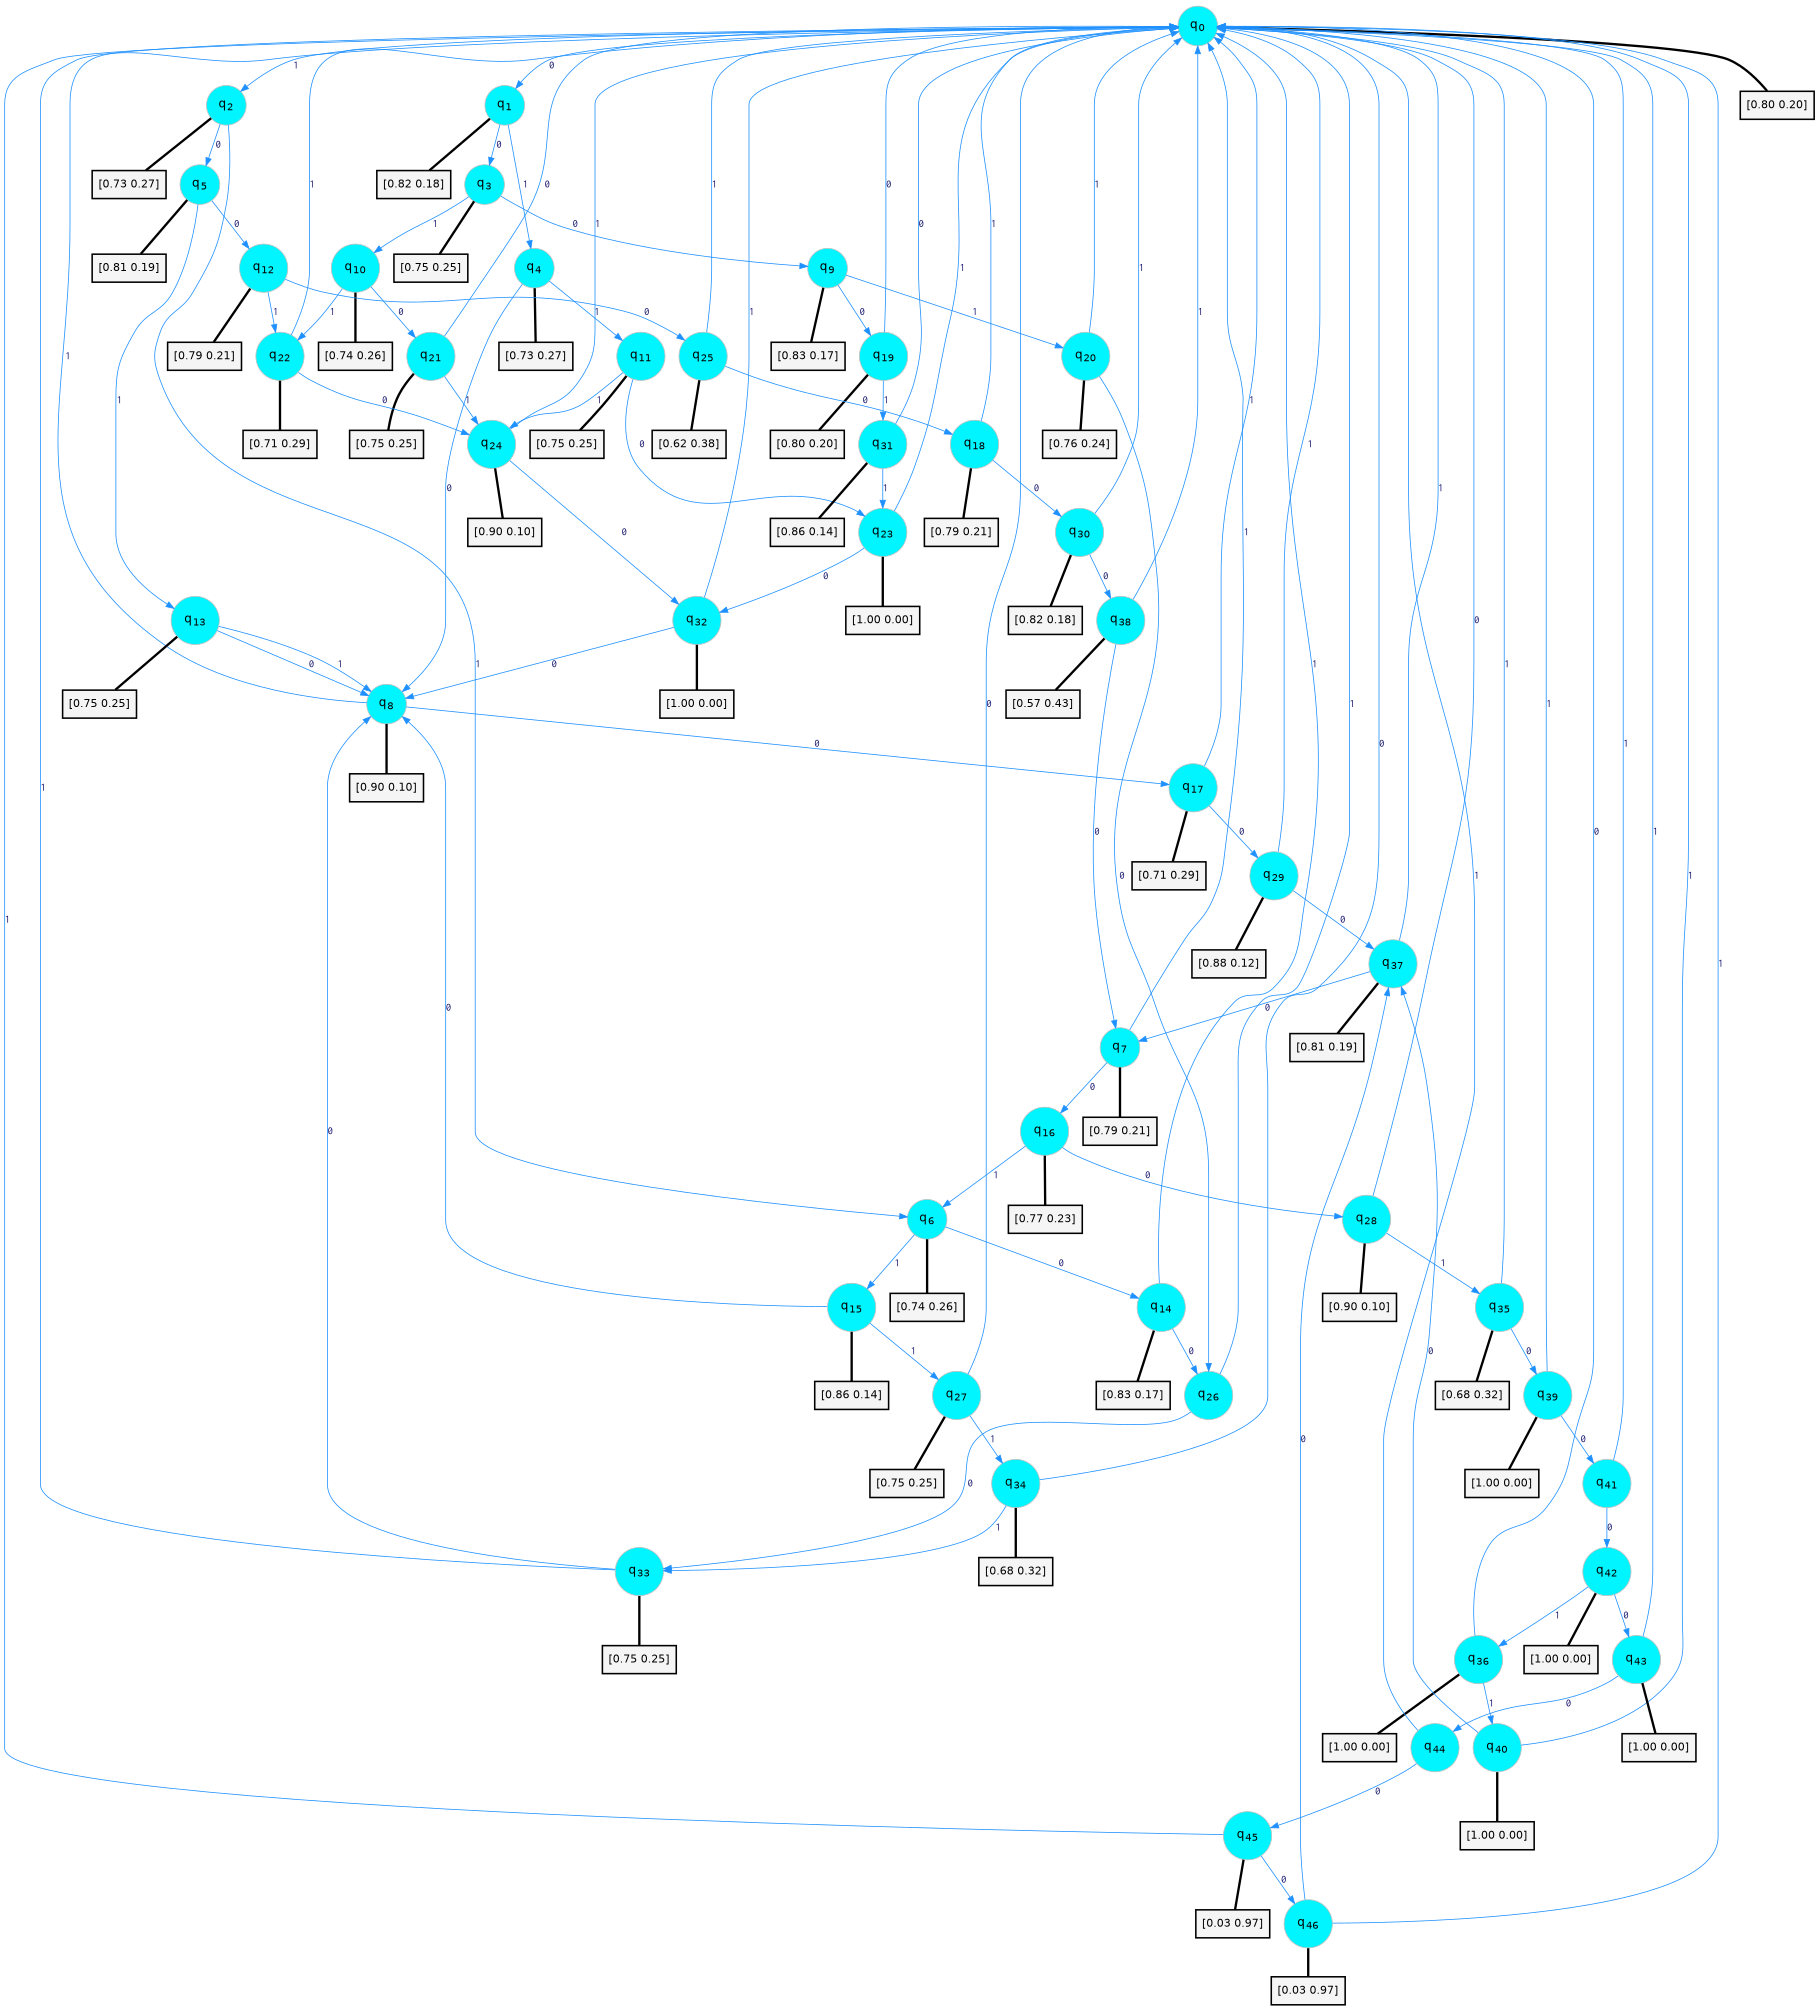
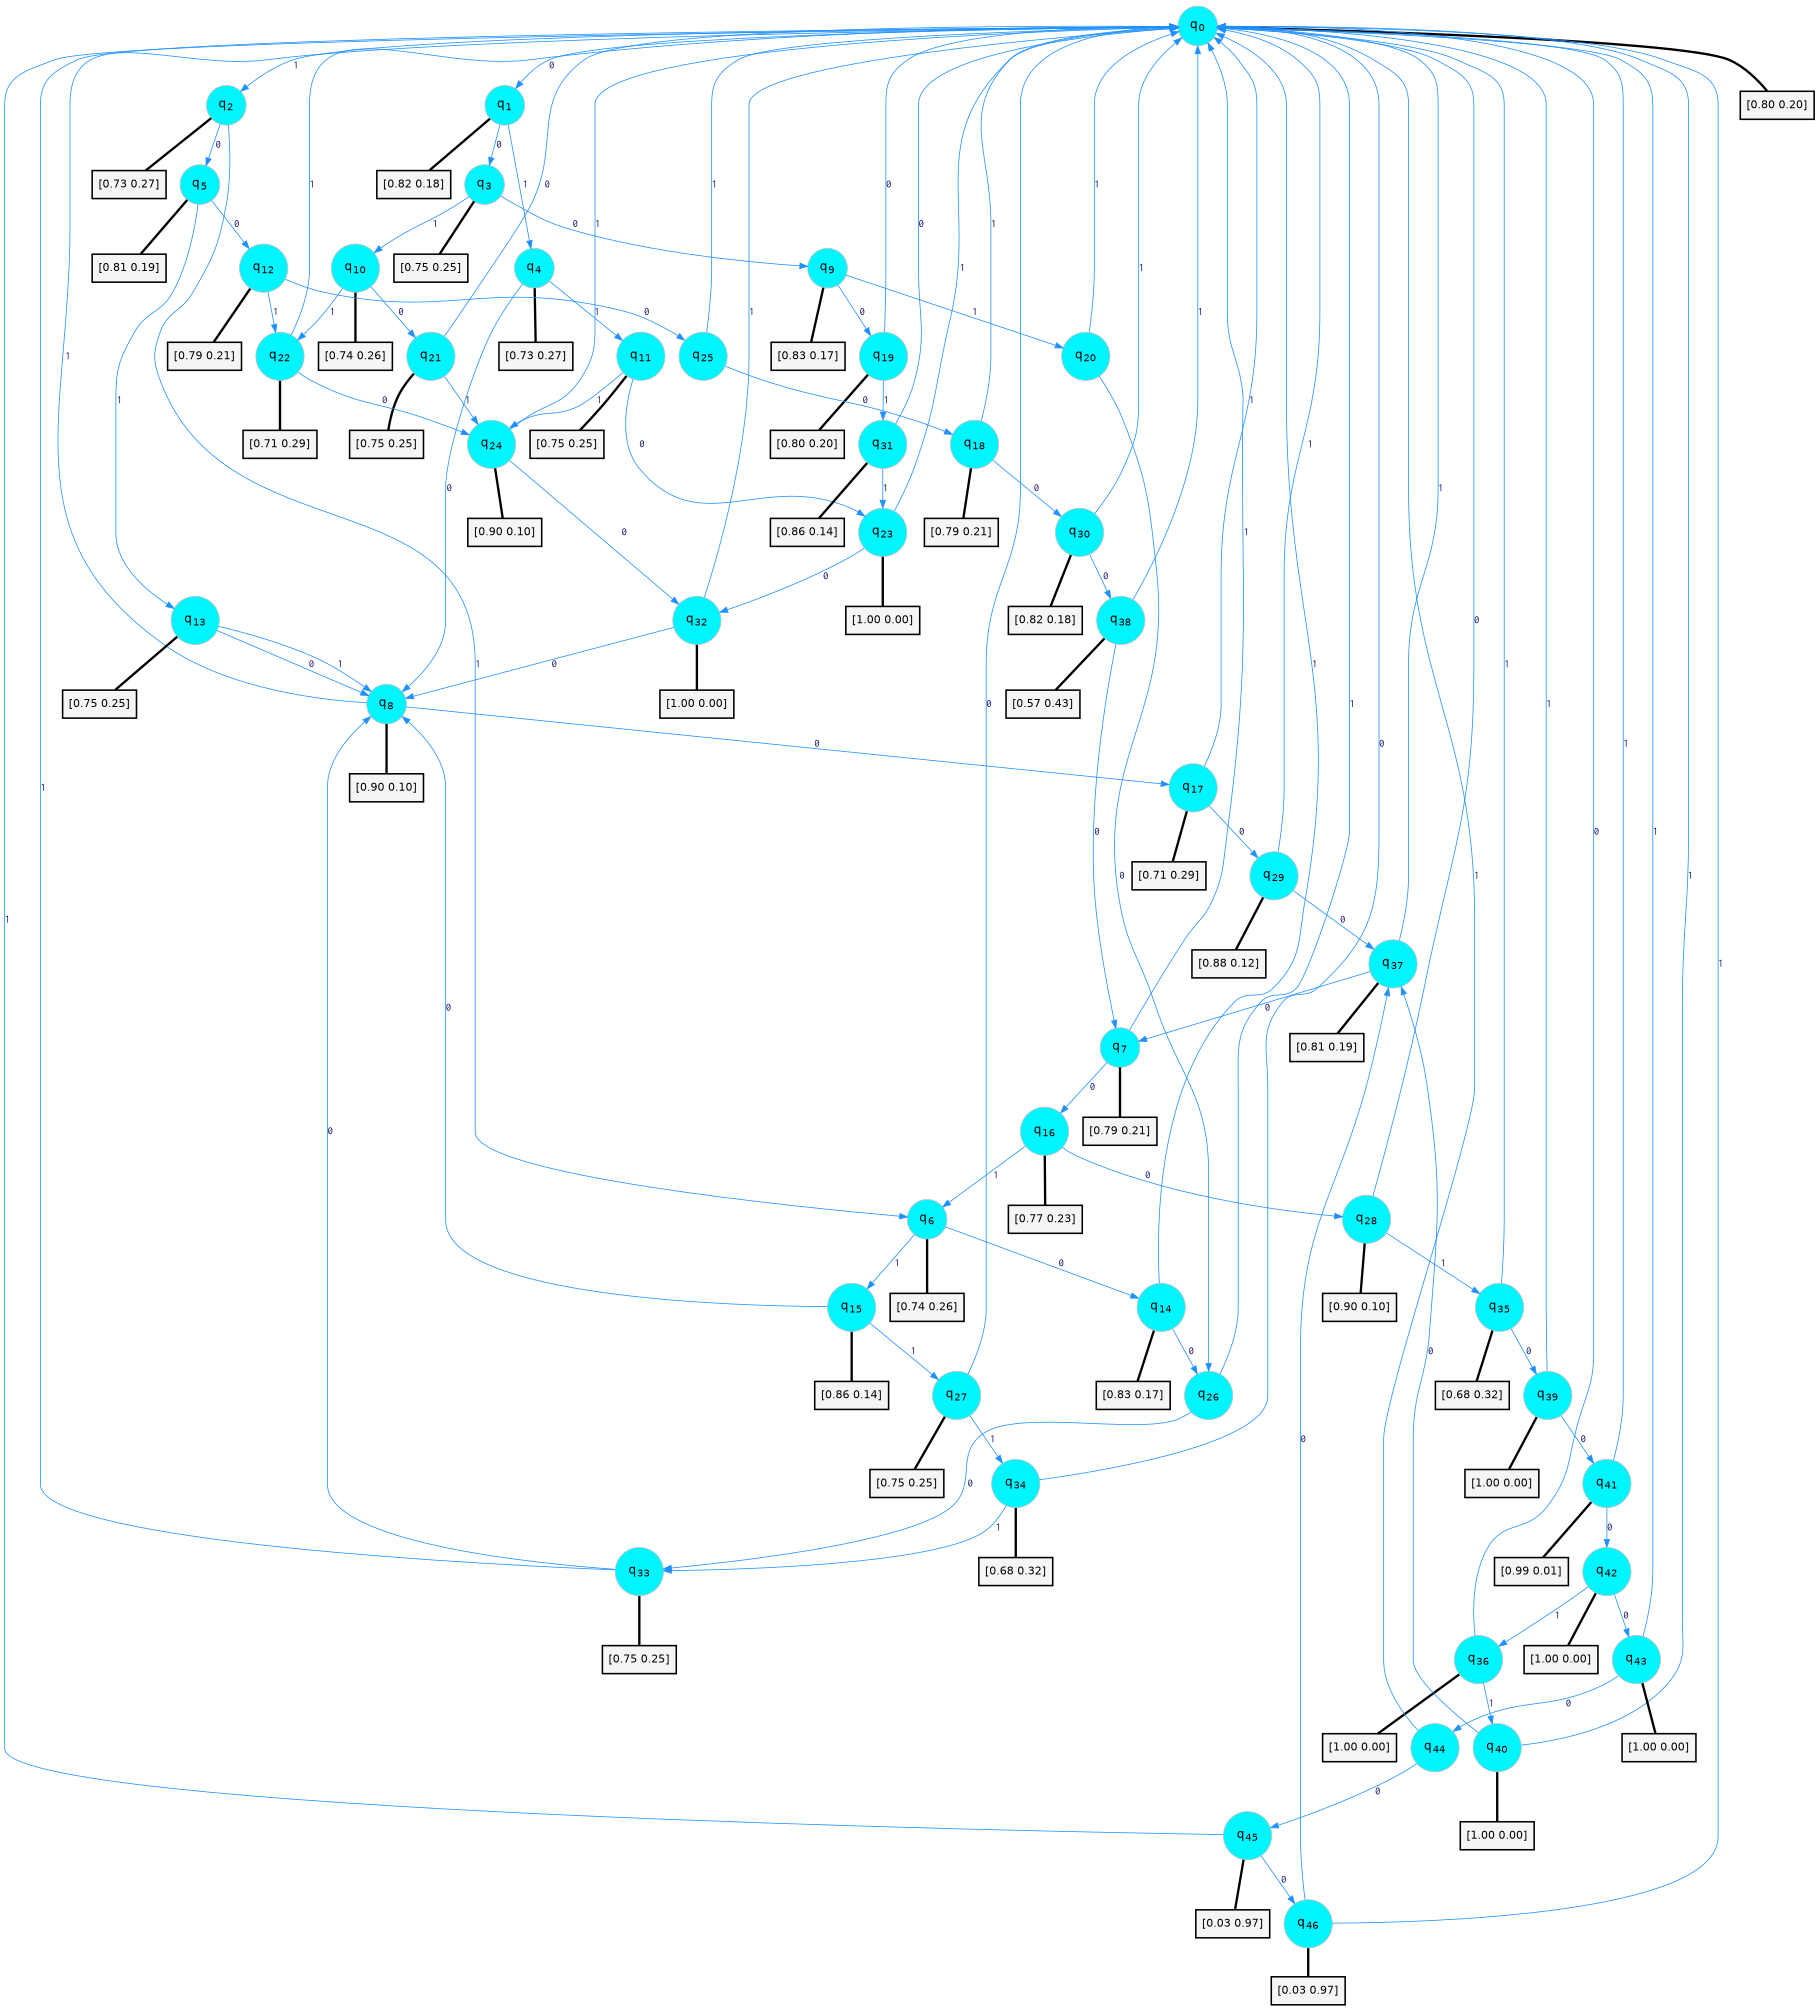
node "[0.62 0.38]": removed
node "[0.76 0.24]": removed
node "[0.99 0.01]": added
